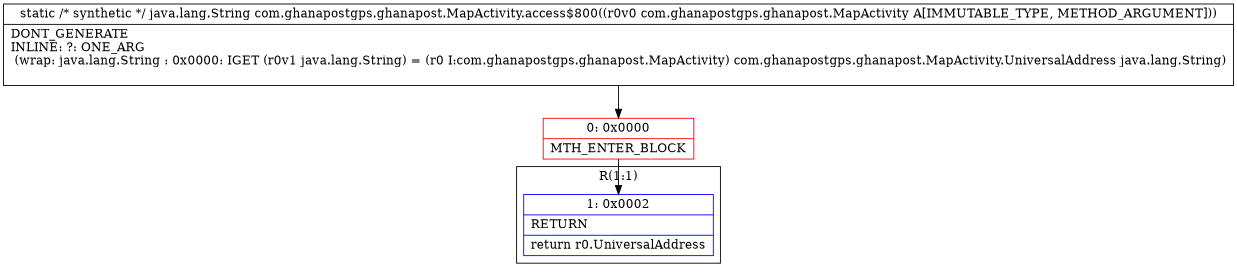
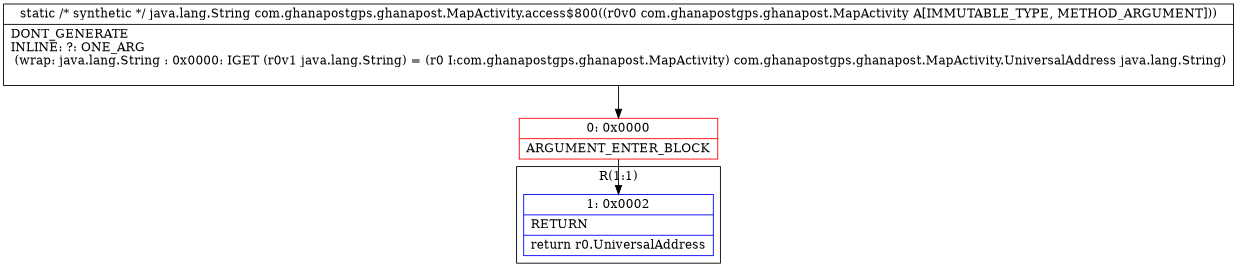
node "0: 0x0000": text "MTH_ENTER_BLOCK" -> "ARGUMENT_ENTER_BLOCK"
